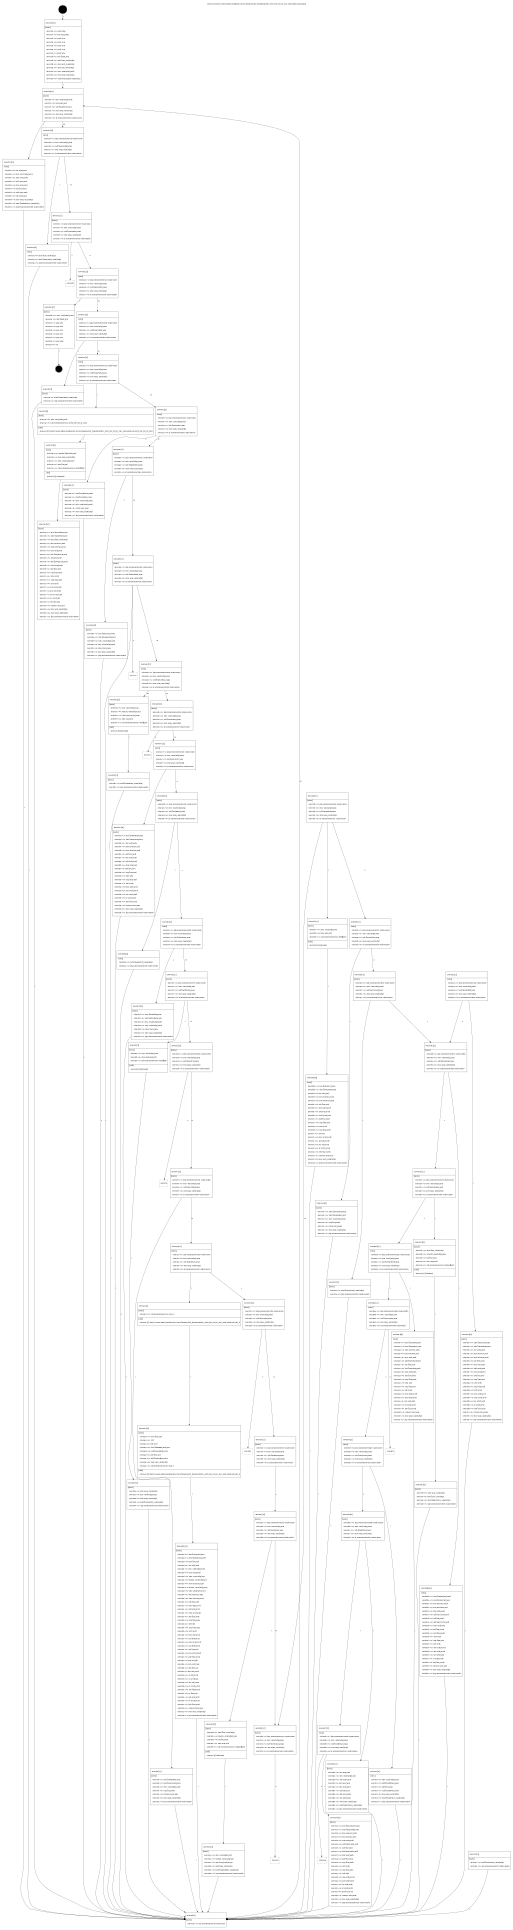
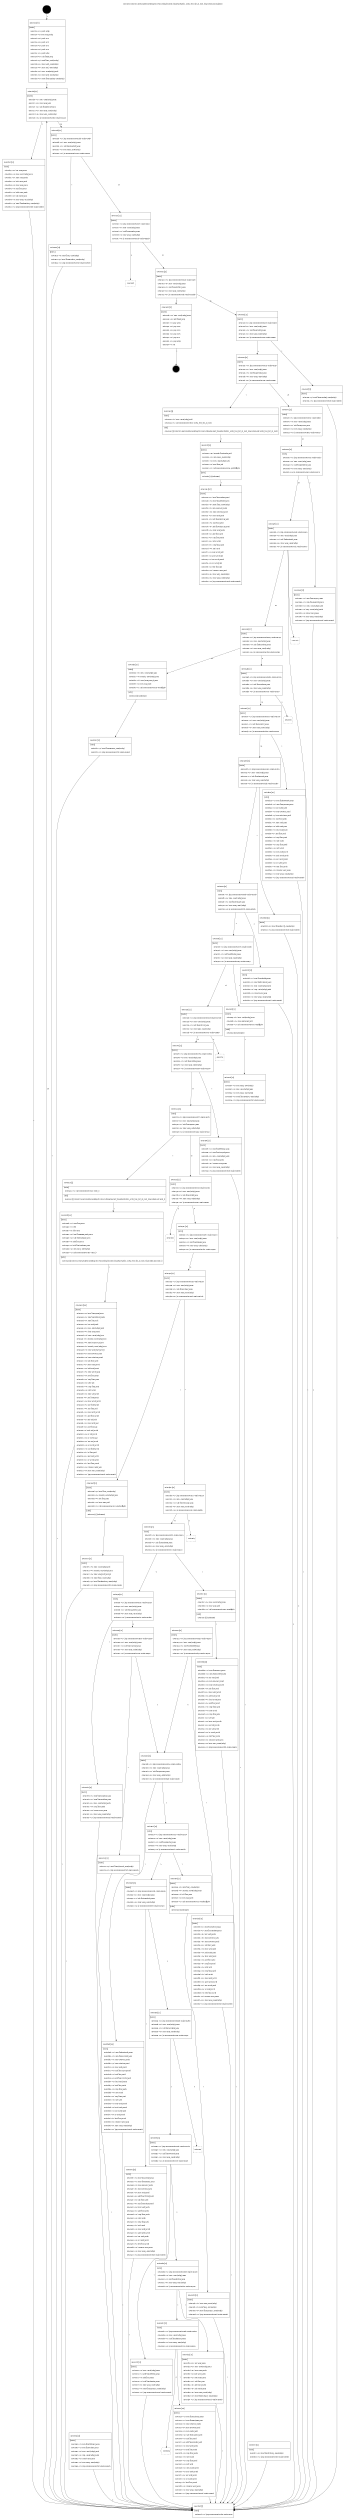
edge "0x401647 [25]" -> "0x401992 [27]": removed, label "2"
edge "0x4017d7 [25]" -> "0x4017be [25]": reversed
